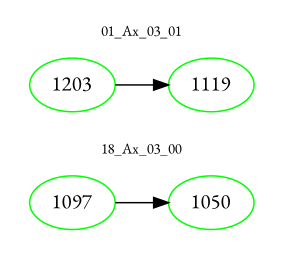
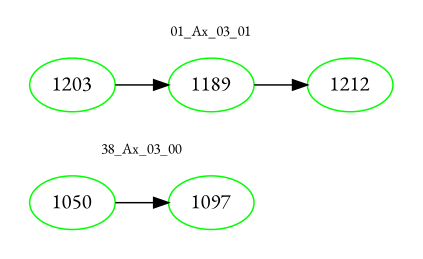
node "1119": label "1119" -> "1189"
node "1212": added
cluster "18_Ax_03_00": label "18_Ax_03_00" -> "38_Ax_03_00"
edge "1097" -> "1050": reversed
